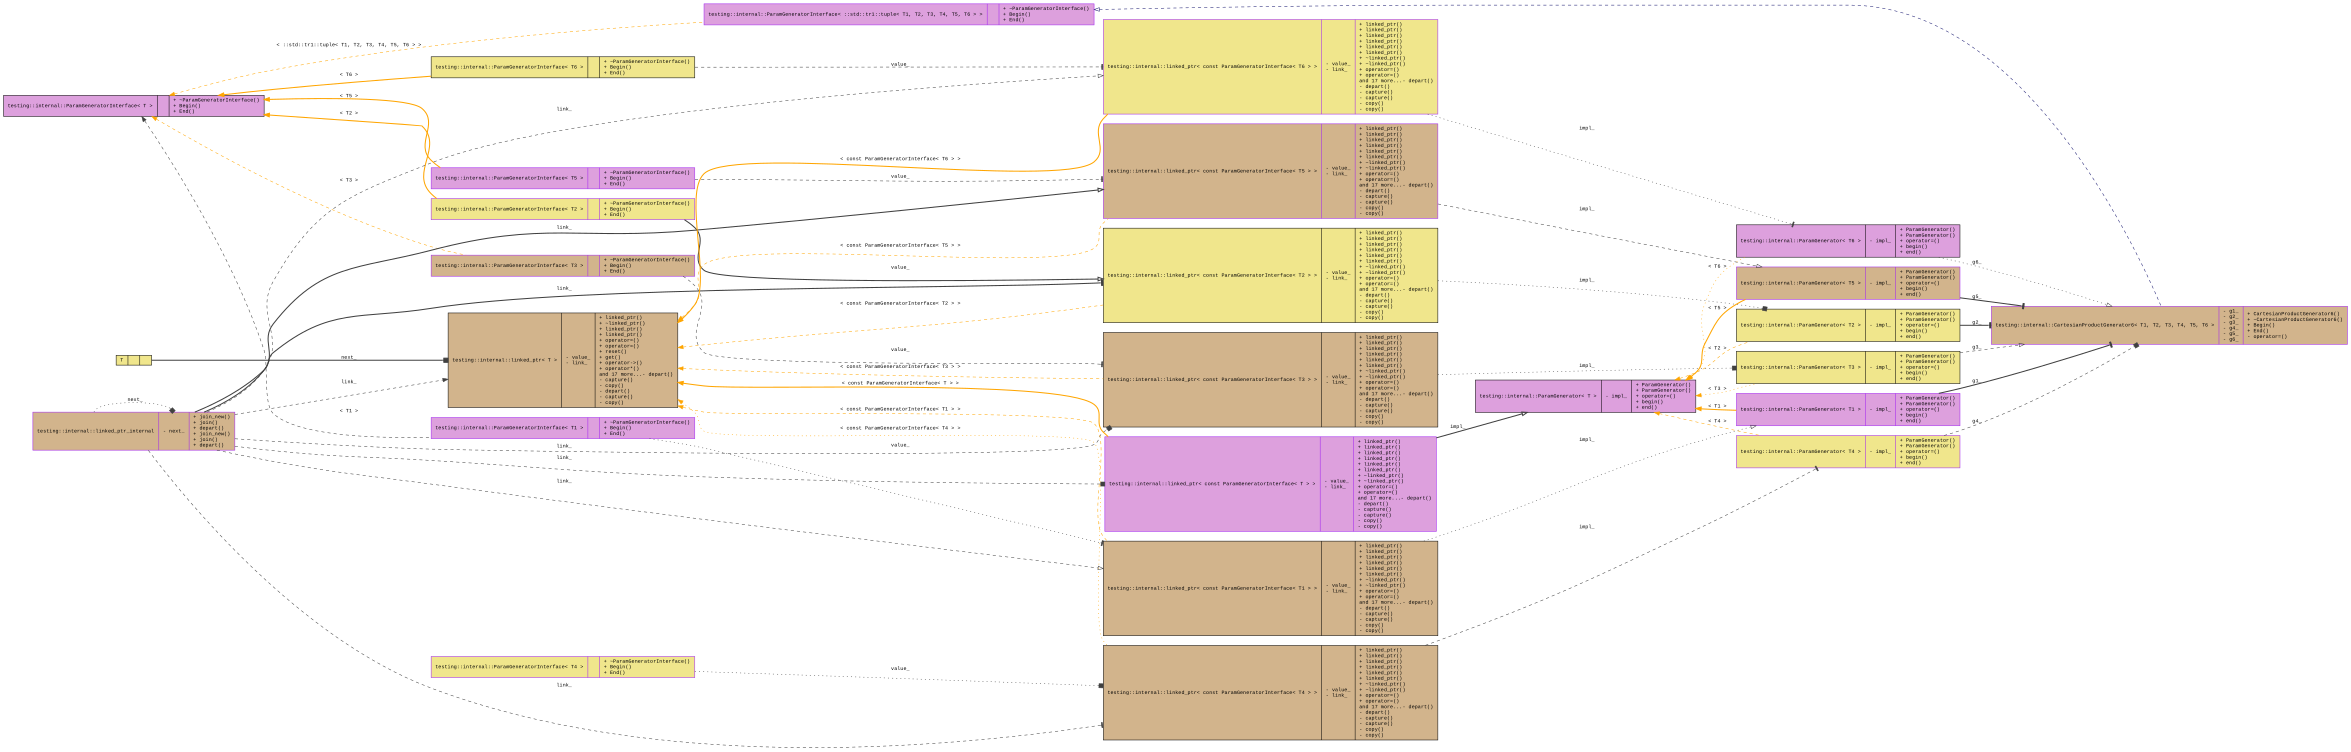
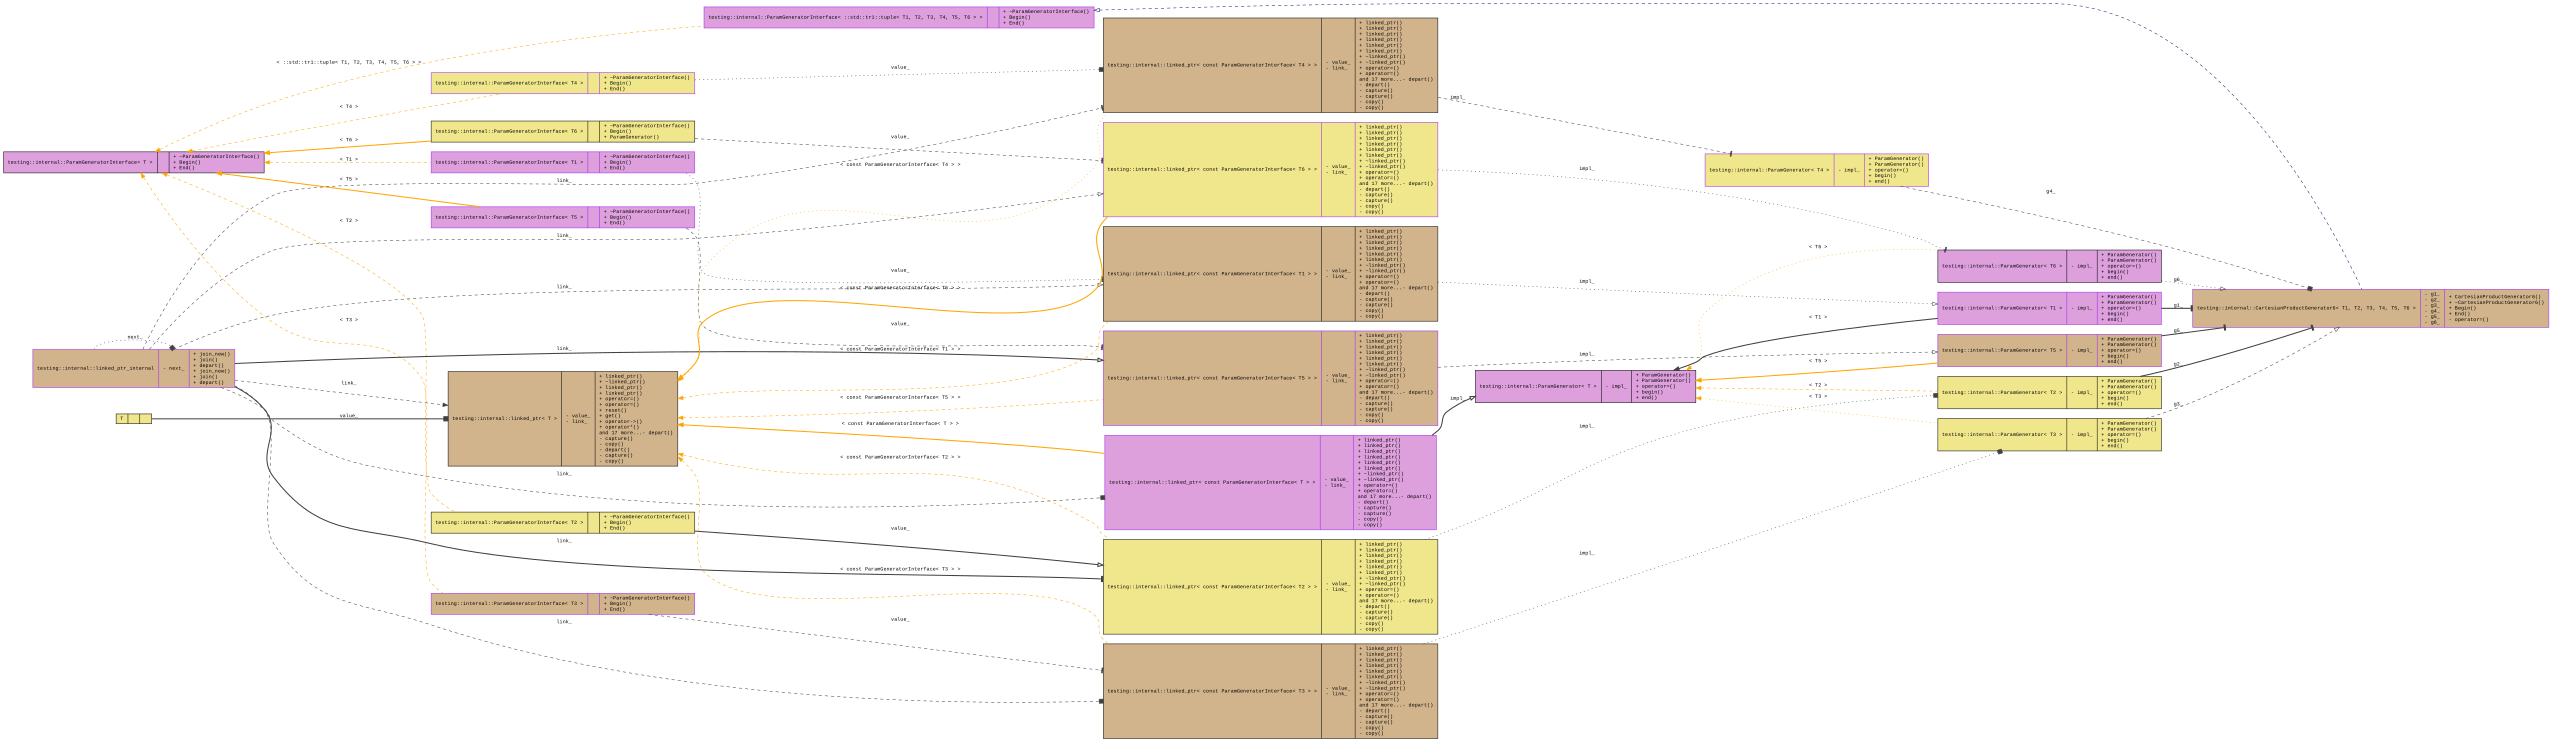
node "testing::internal::ParamGeneratorInterface< T6 >": text "+ End()" -> "+ ParamGenerator()"
edge "testing::internal::ParamGeneratorInterface< T4 >" -> "testing::internal::ParamGeneratorInterface< T >": added, label "< T4 >"
edge "testing::internal::ParamGeneratorInterface< T2 >" -> "testing::internal::ParamGeneratorInterface< T >": style bold -> dashed
node "testing::internal::ParamGeneratorInterface< T2 >": color purple -> black
edge "testing::internal::ParamGeneratorInterface< T1 >" -> "testing::internal::ParamGeneratorInterface< T >": color grey25 -> orange
edge "T" -> "testing::internal::linked_ptr< T >": label " next_" -> " value_"
edge "testing::internal::ParamGenerator< T1 >" -> "testing::internal::ParamGenerator< T >": color orange -> grey25
edge "testing::internal::ParamGenerator< T4 >" -> "testing::internal::ParamGenerator< T >": removed, label "< T4 >"
